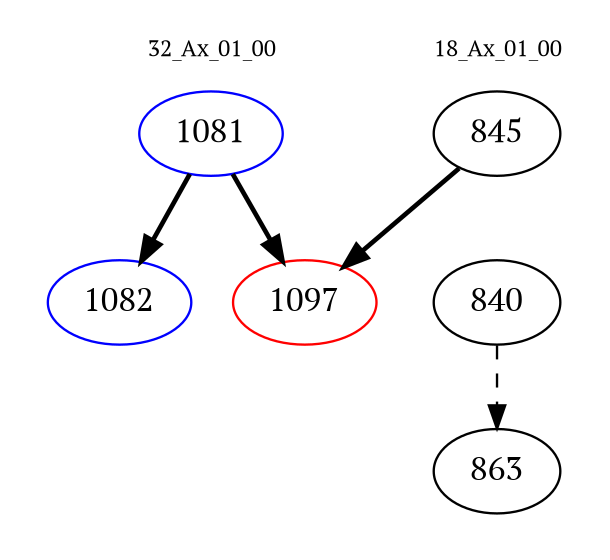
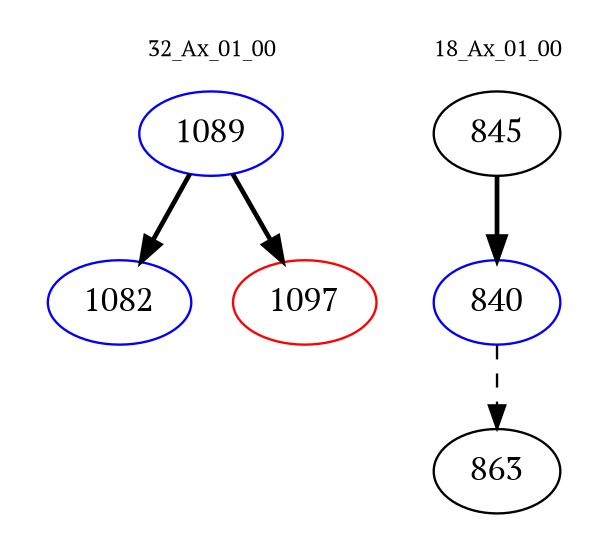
node "1081": label "1081" -> "1089"
edge "845" -> "1097": now "845" -> "840"
node "840": color black -> blue
